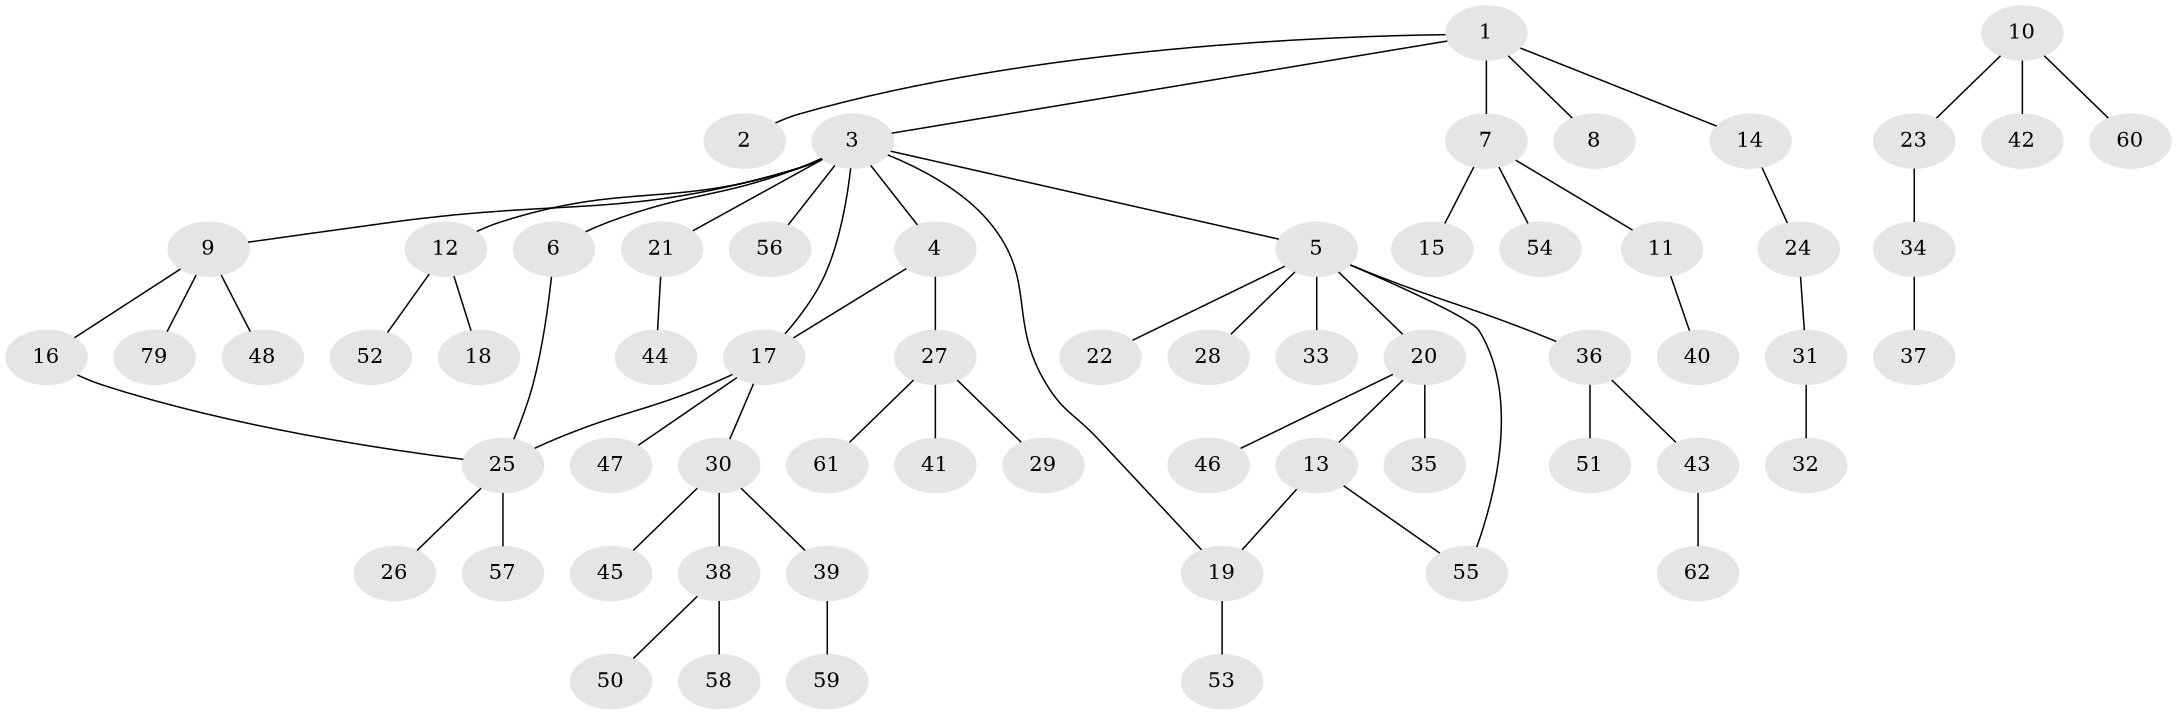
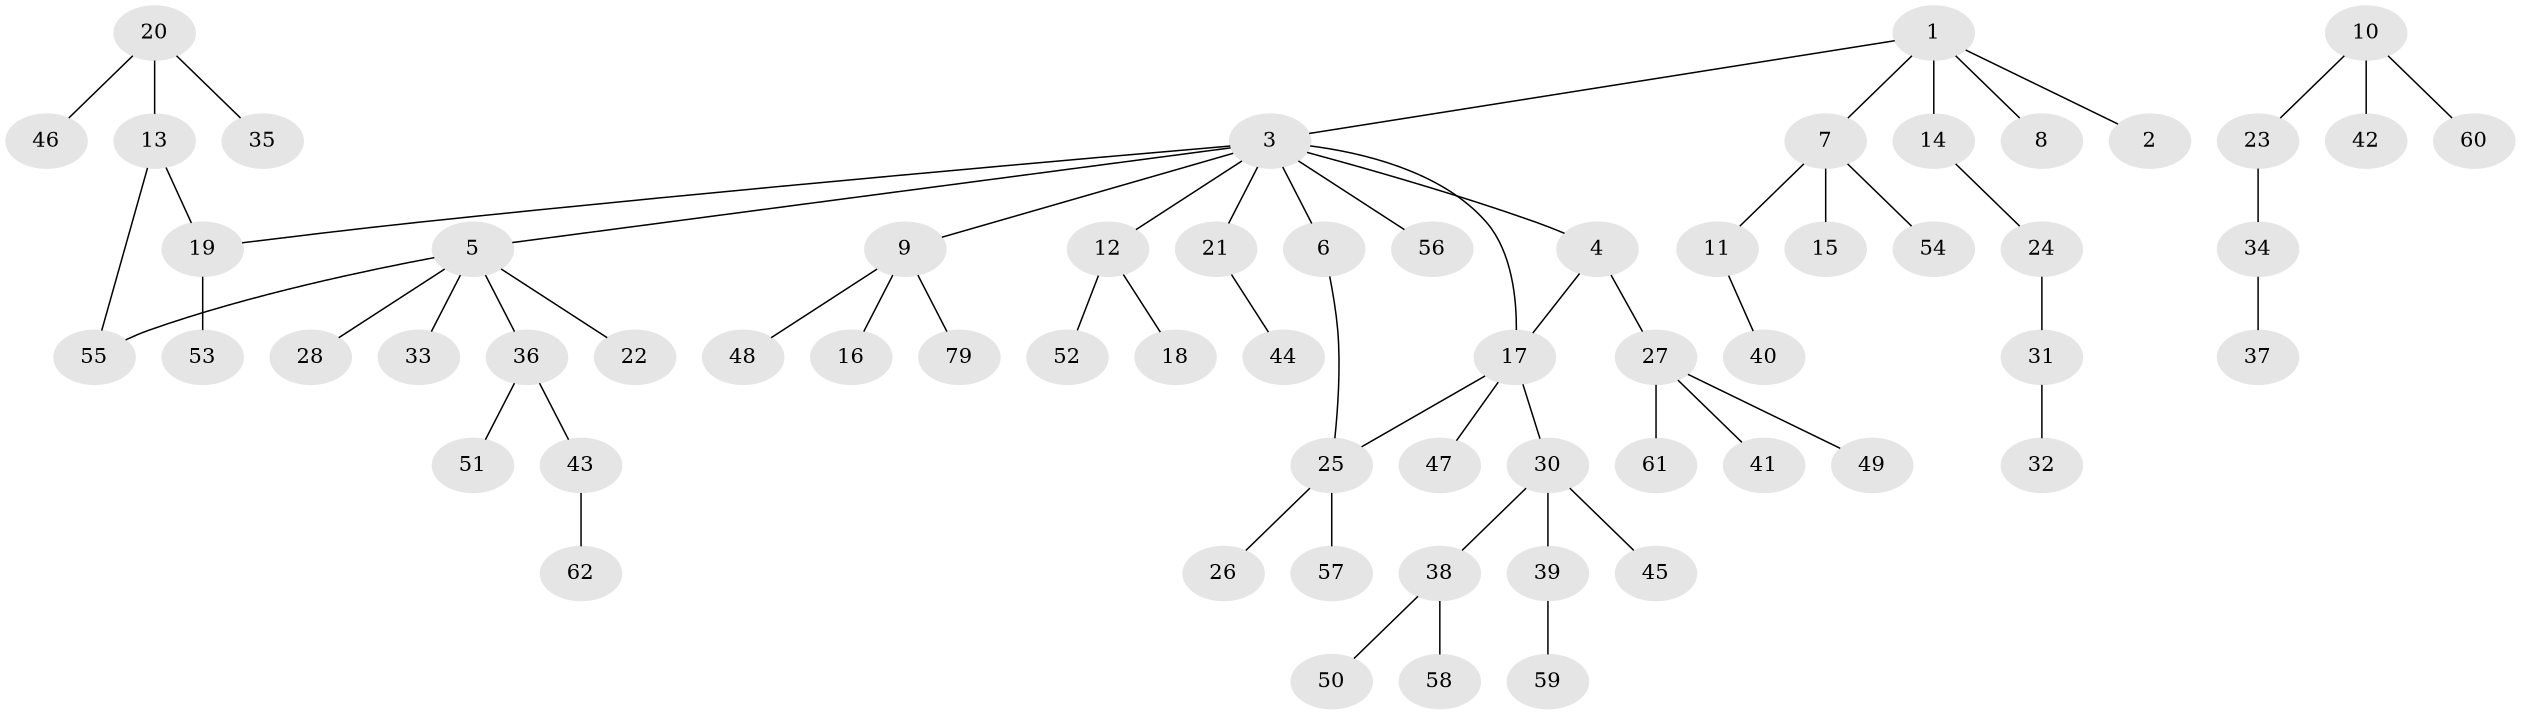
edge "5" -- "20": removed
edge "16" -- "25": removed
node "29": label "29" -> "49"
